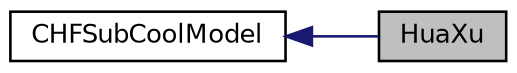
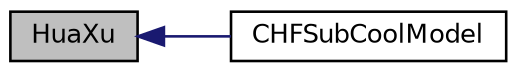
edge "HuaXu" -> "CHFSubCoolModel": reversed
